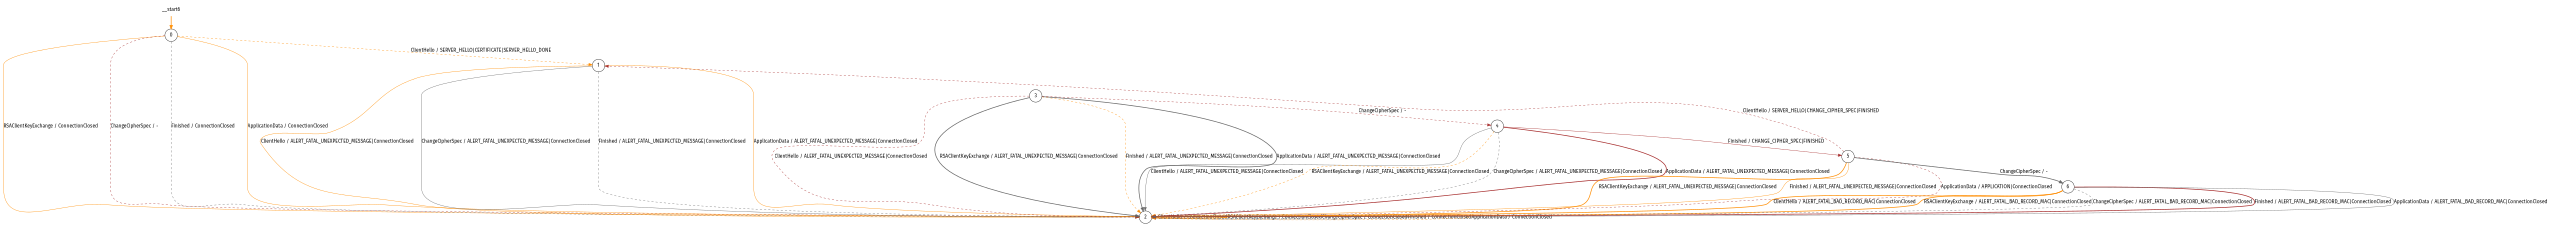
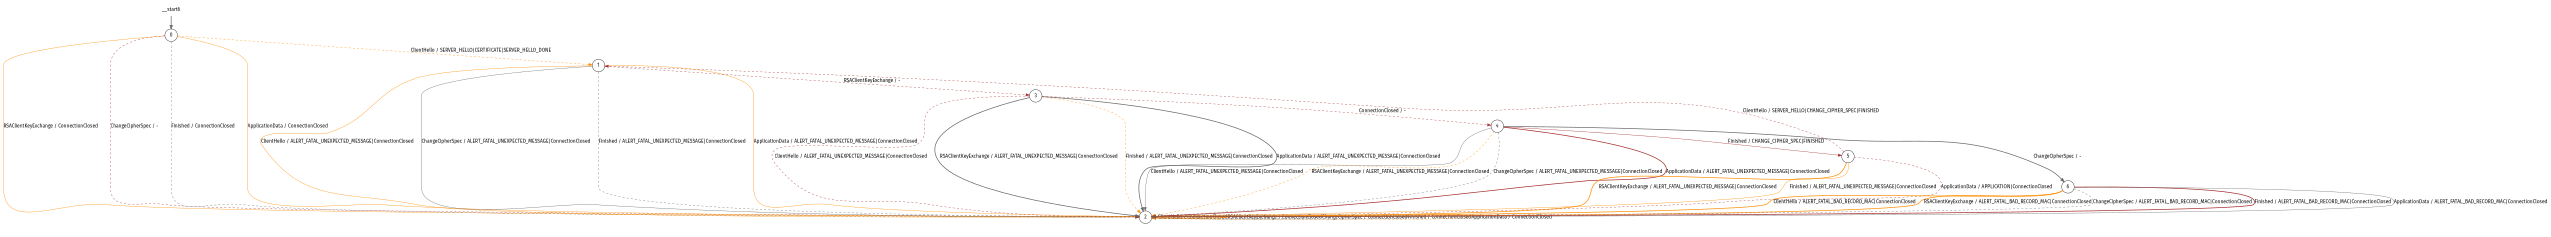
edge "__start6" -> "0": color darkorange -> gray40
edge "1" -> "3": added, label "RSAClientKeyExchange / -"
edge "3" -> "4": label "ChangeCipherSpec / -" -> "ConnectionClosed / -"
edge "5" -> "6": now "4" -> "6"
